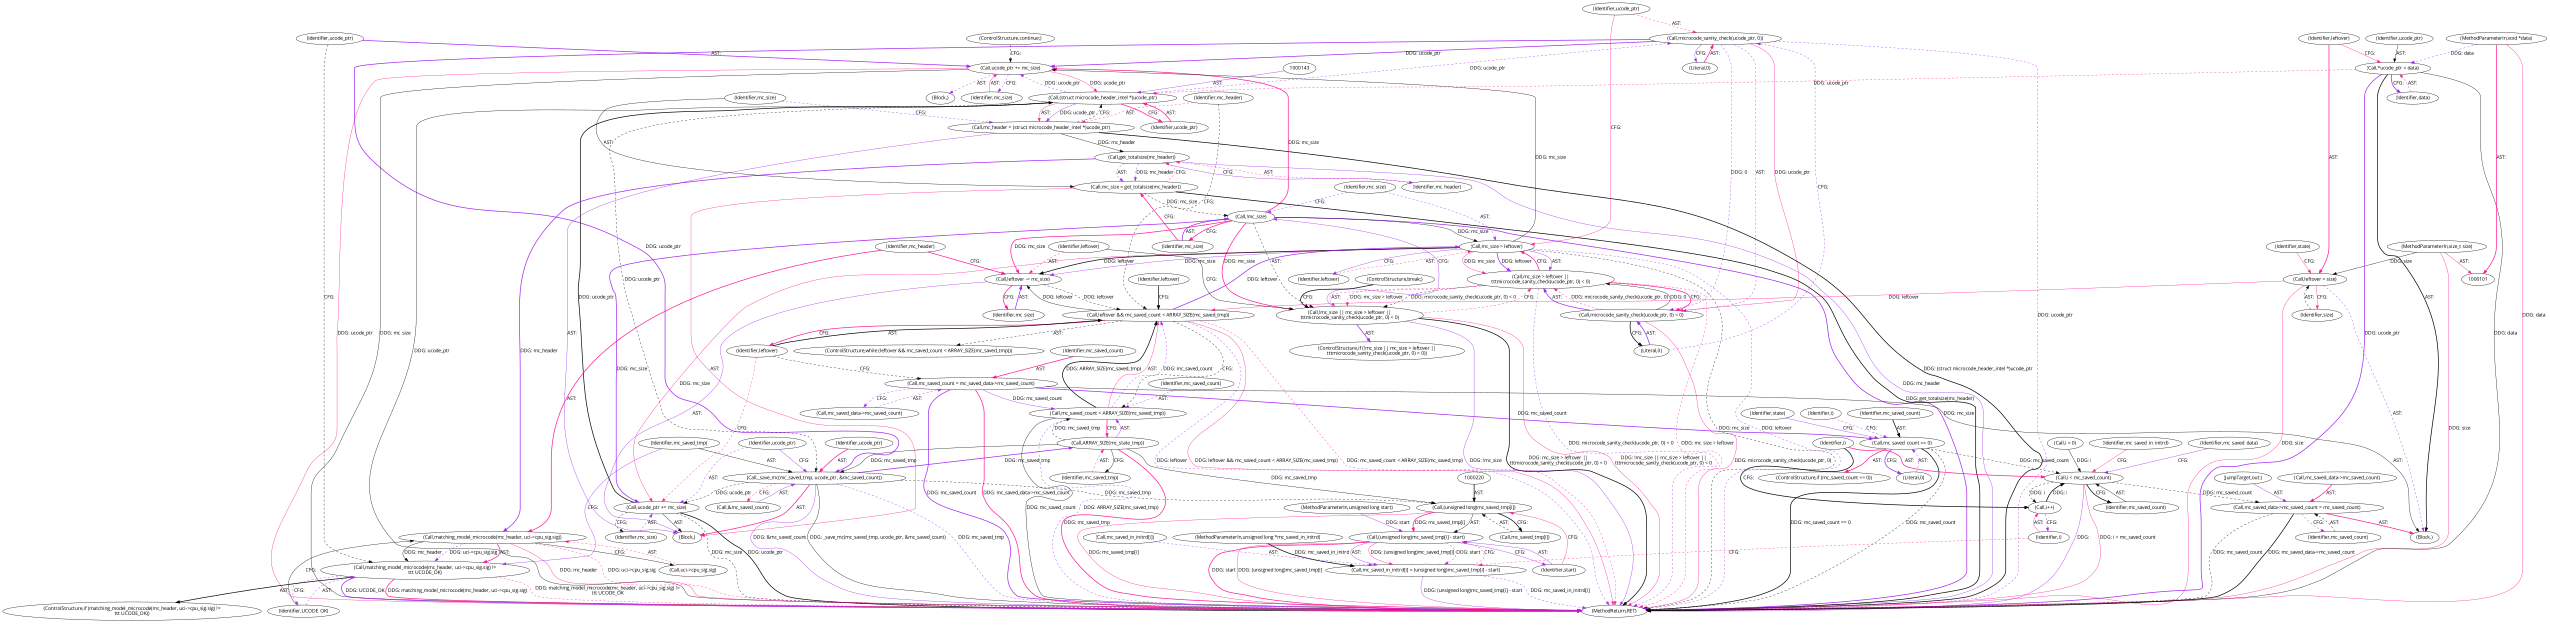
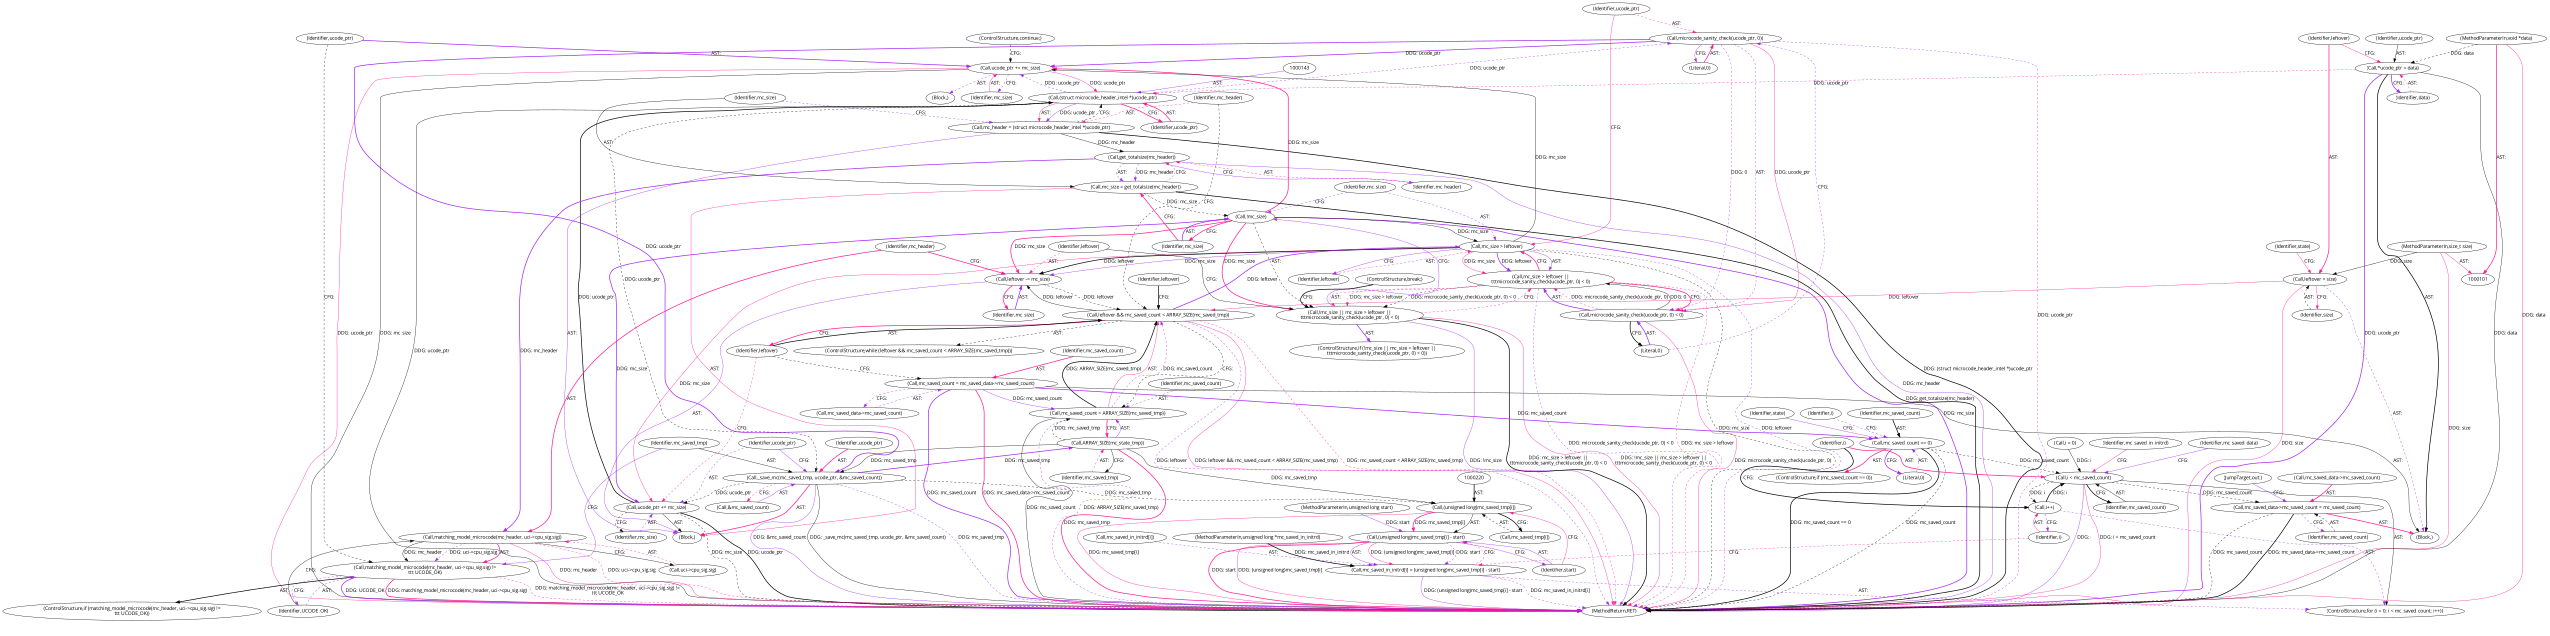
edge "(MethodParameterIn,void *data)" -> "(Call,*ucode_ptr = data)": color purple -> black
edge "(JumpTarget,out:)" -> "(Call,mc_saved_data->mc_saved_count = mc_saved_count)": label "AST: " -> "CFG: "
node "(ControlStructure,for (i = 0; i < mc_saved_count; i++))": added
